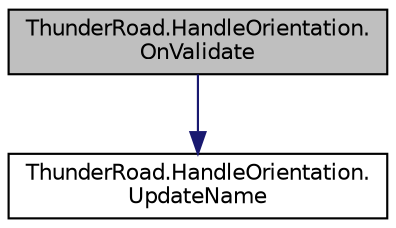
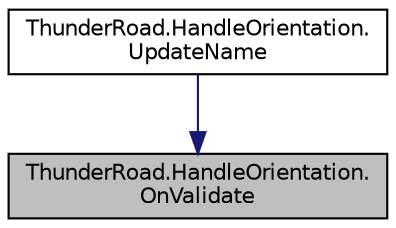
edge "ThunderRoad.HandleOrientation. OnValidate" -> "ThunderRoad.HandleOrientation. UpdateName": reversed
